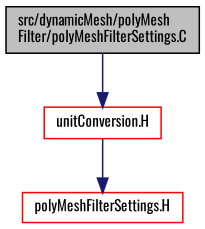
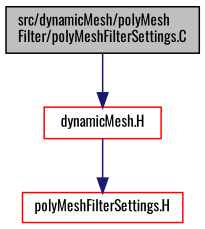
node "unitConversion.H": label "unitConversion.H" -> "dynamicMesh.H"
